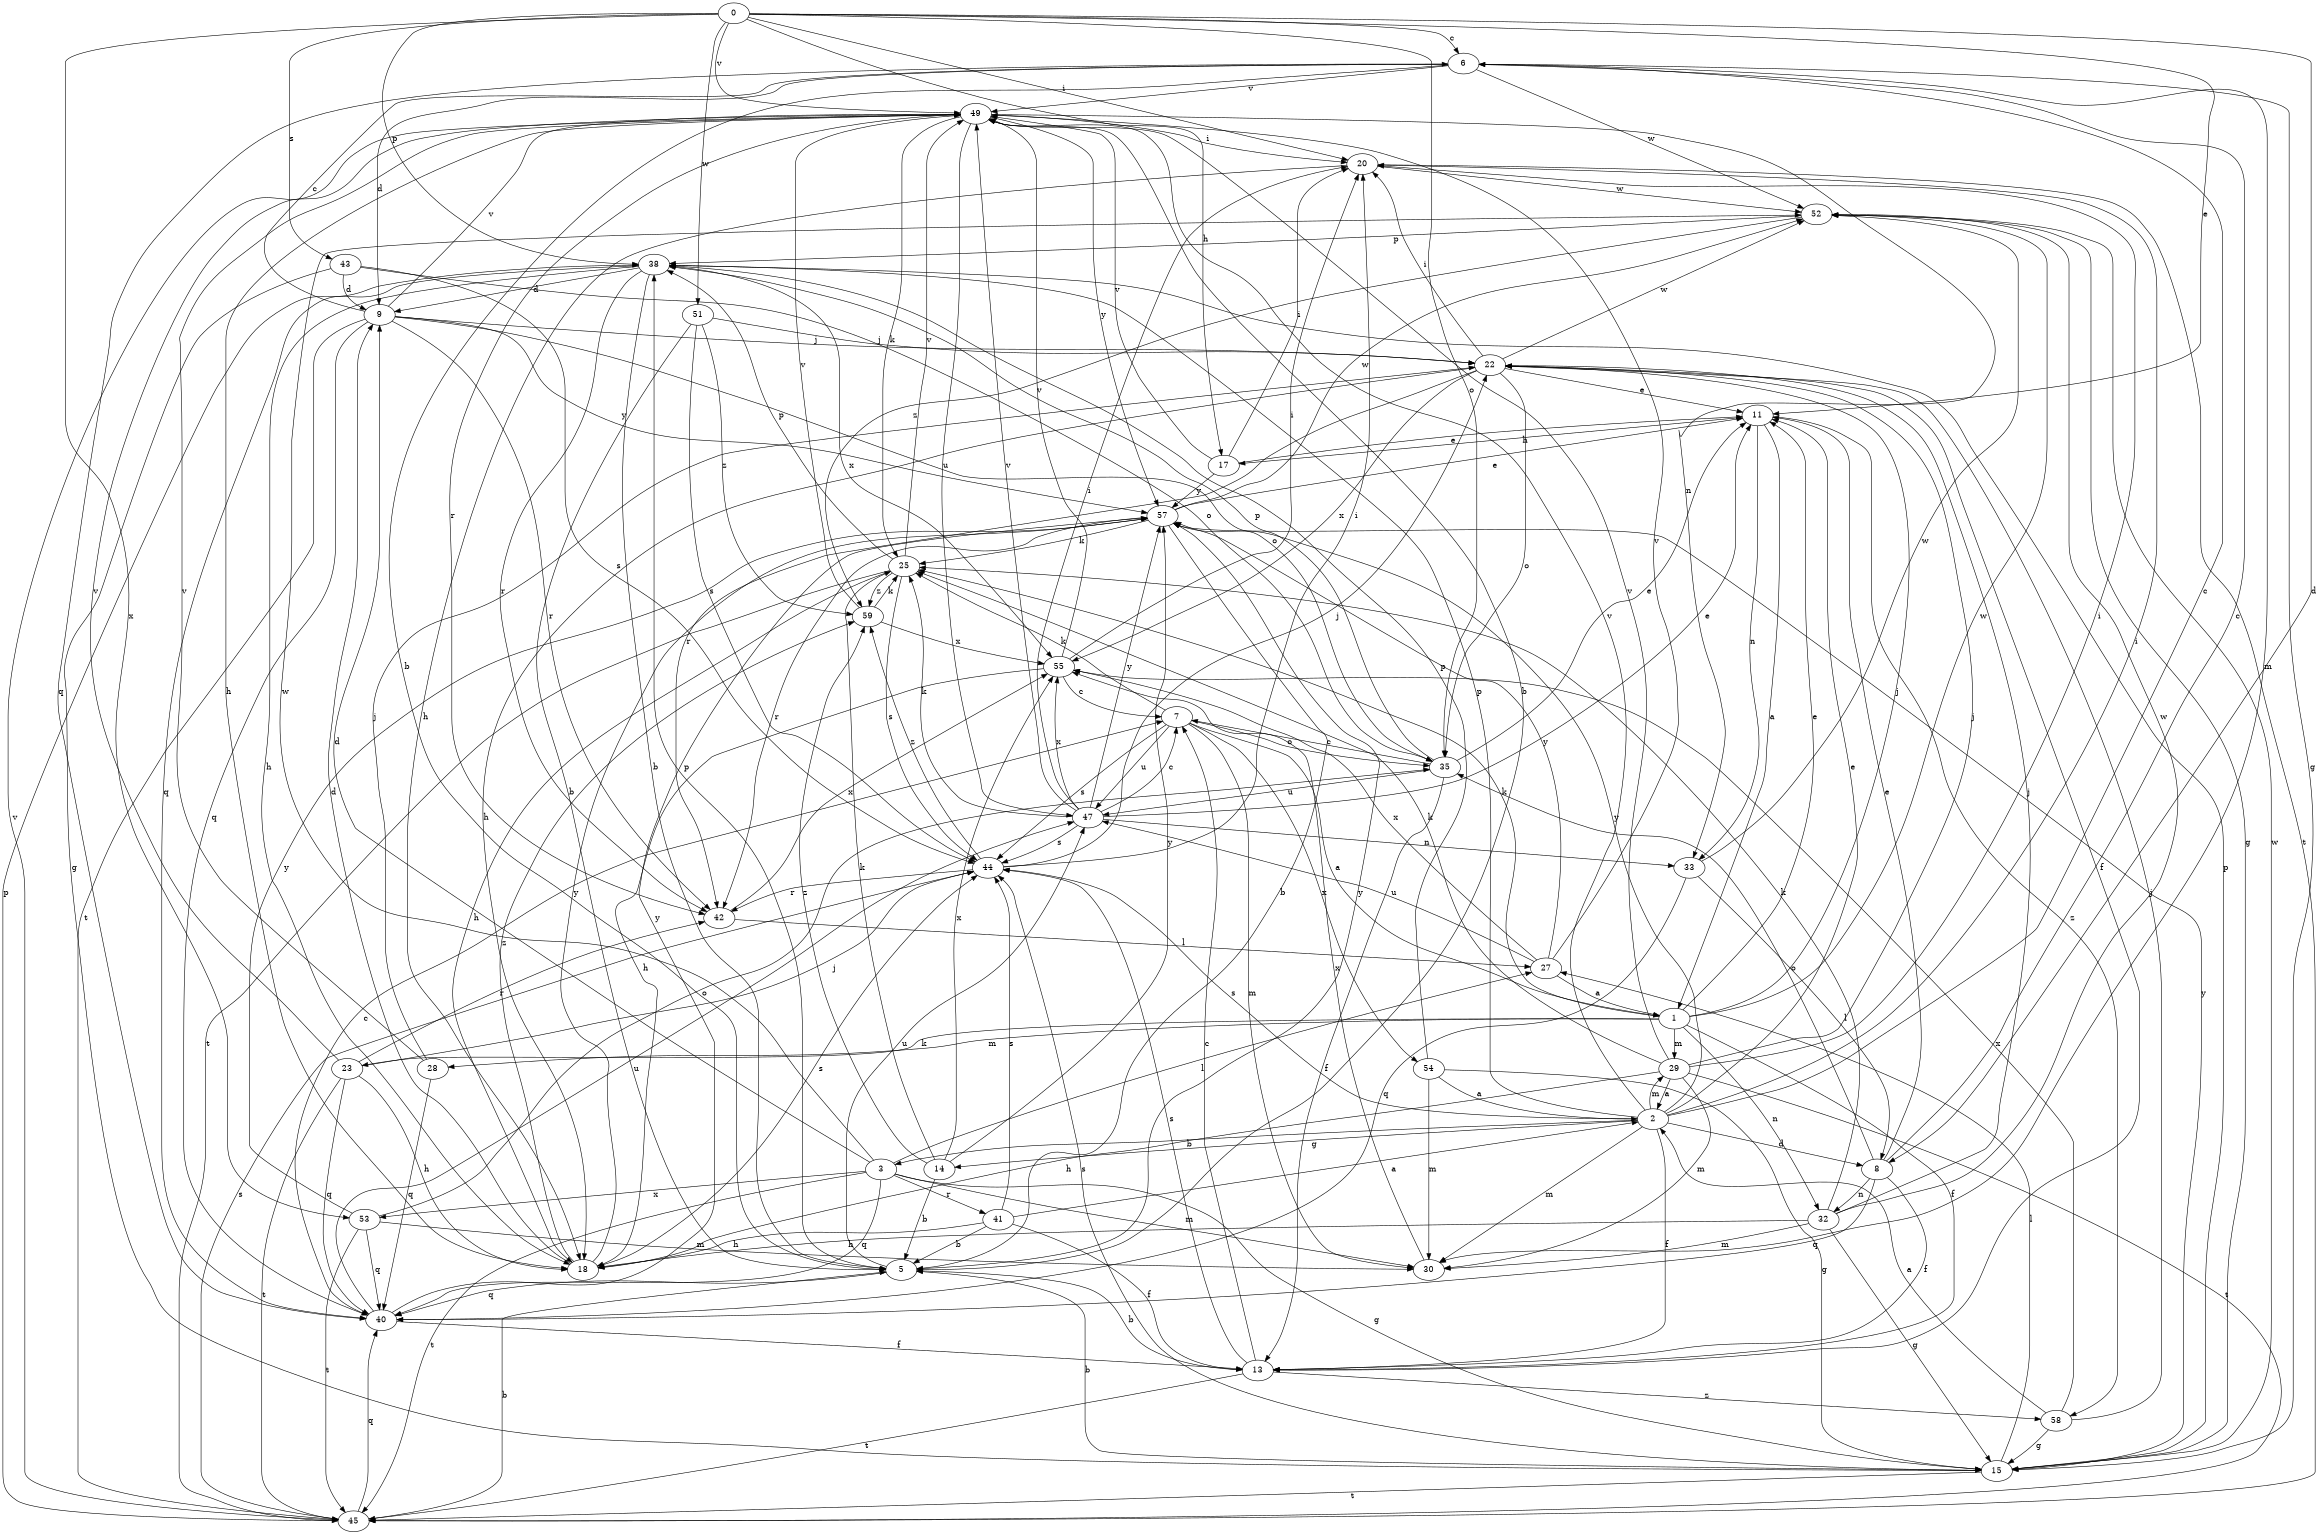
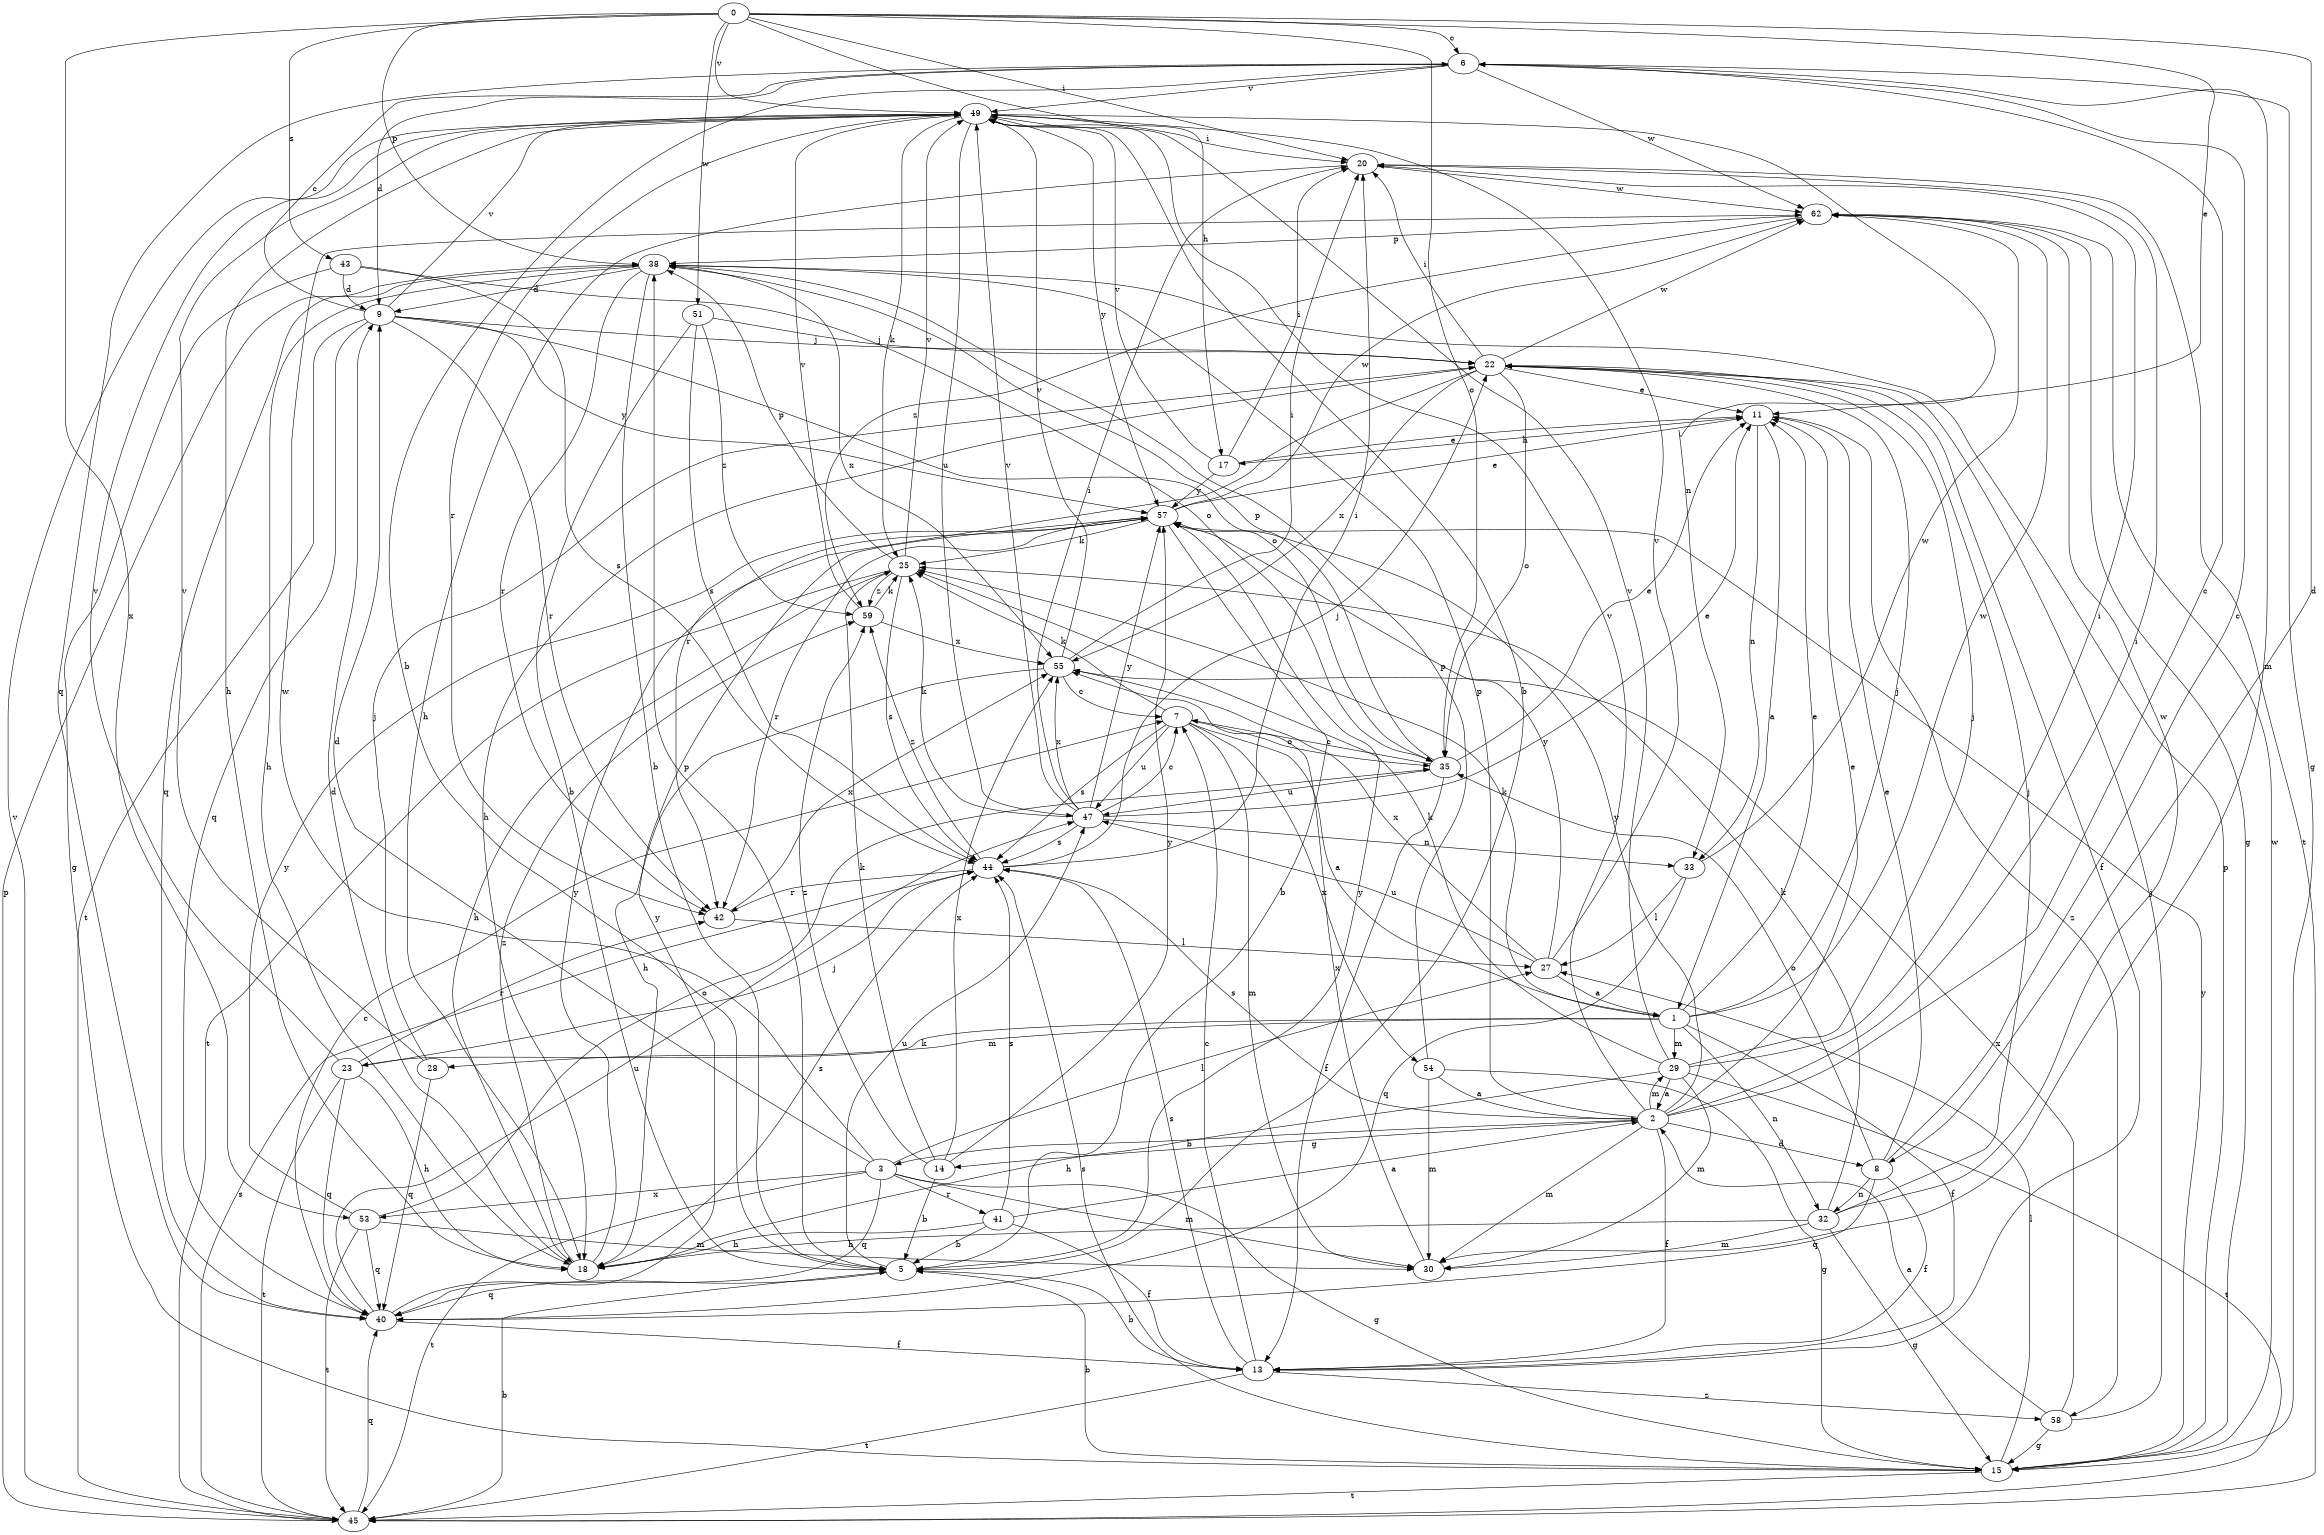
node "52": label "52" -> "62"
edge "33" -> "8": now "33" -> "27"
